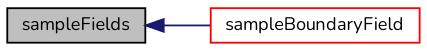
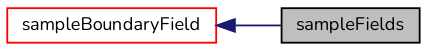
edge "sampleBoundaryField" -> "sampleFields": reversed
